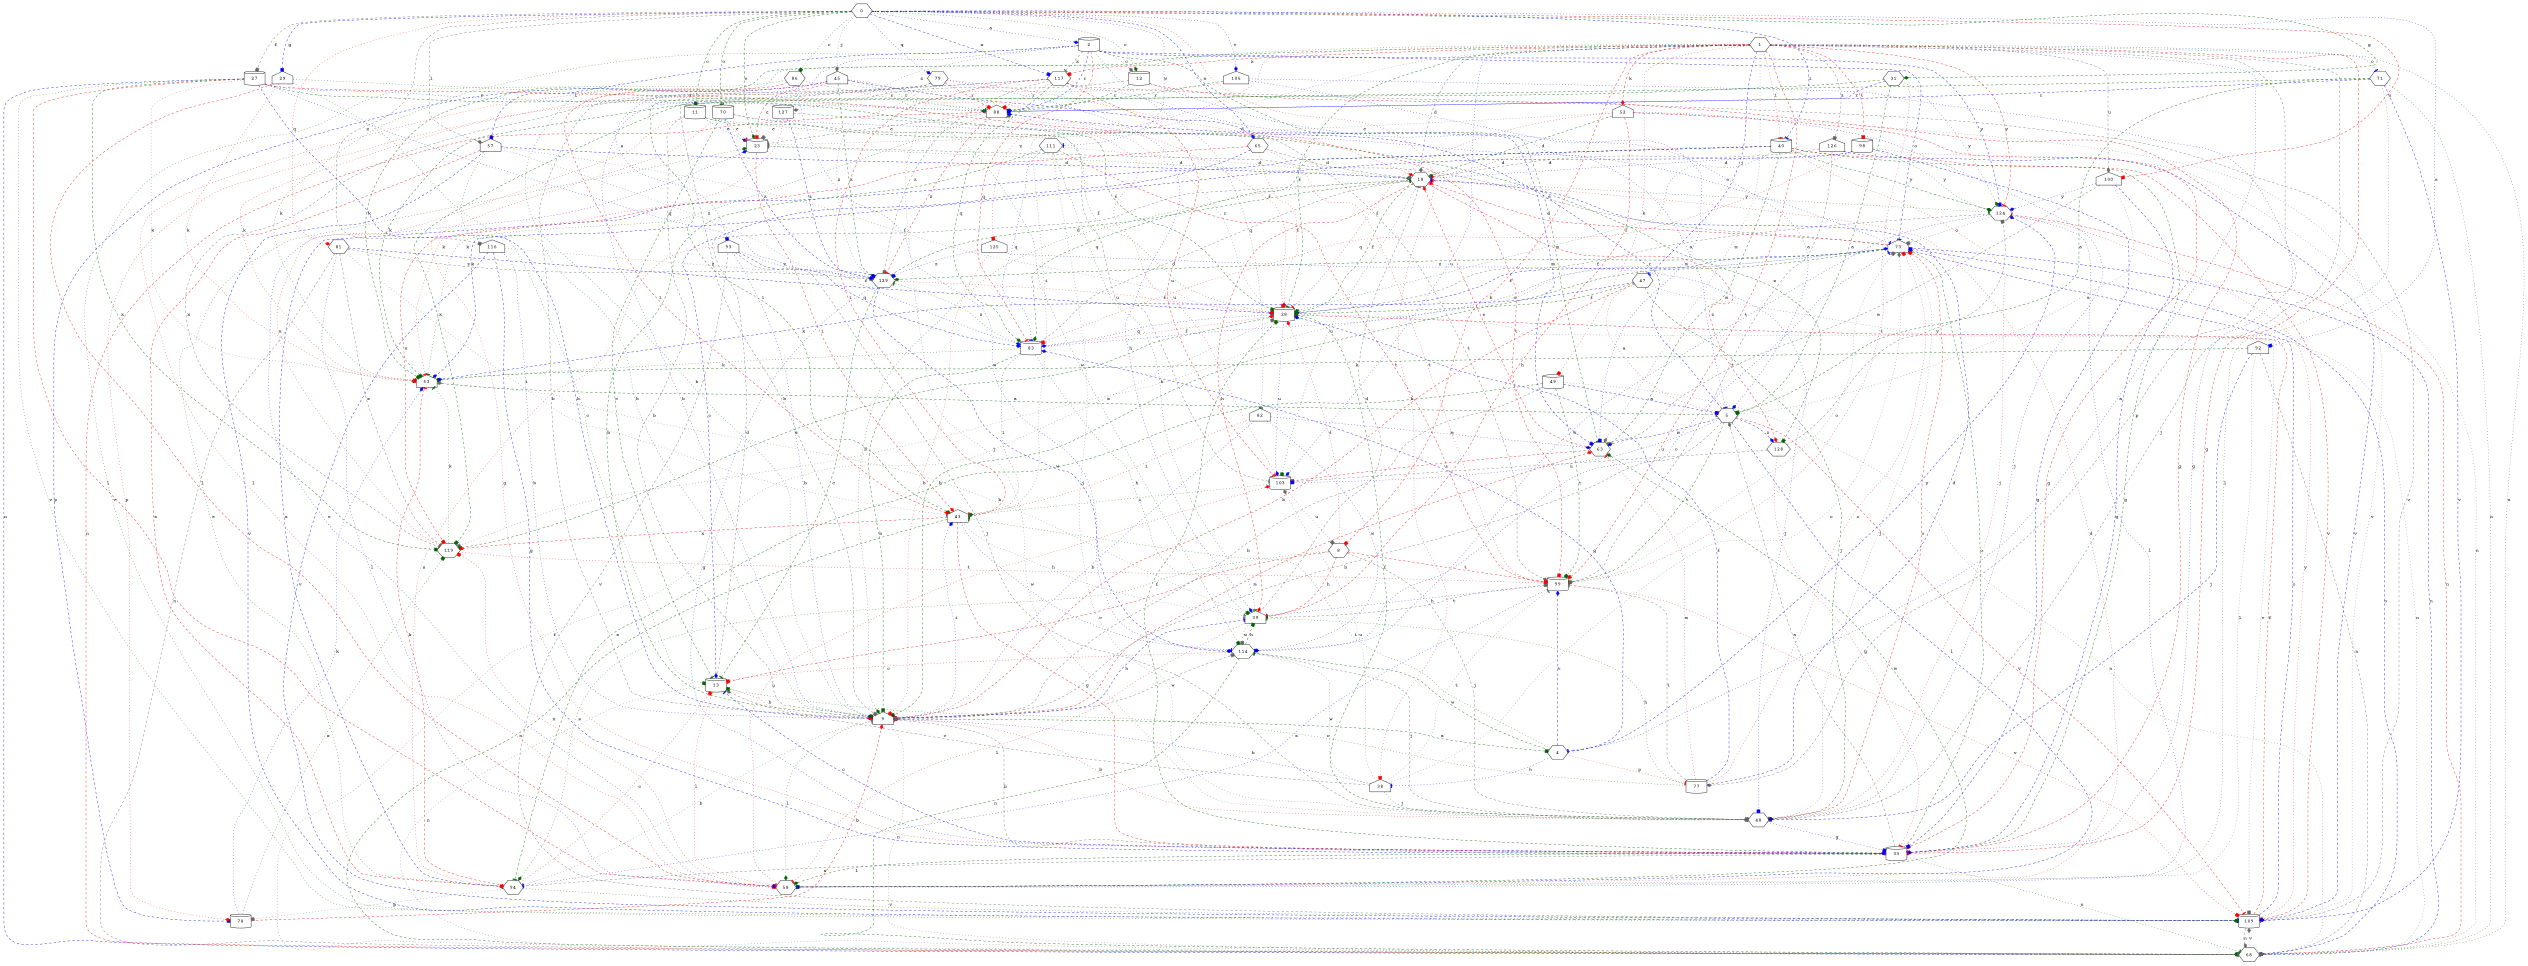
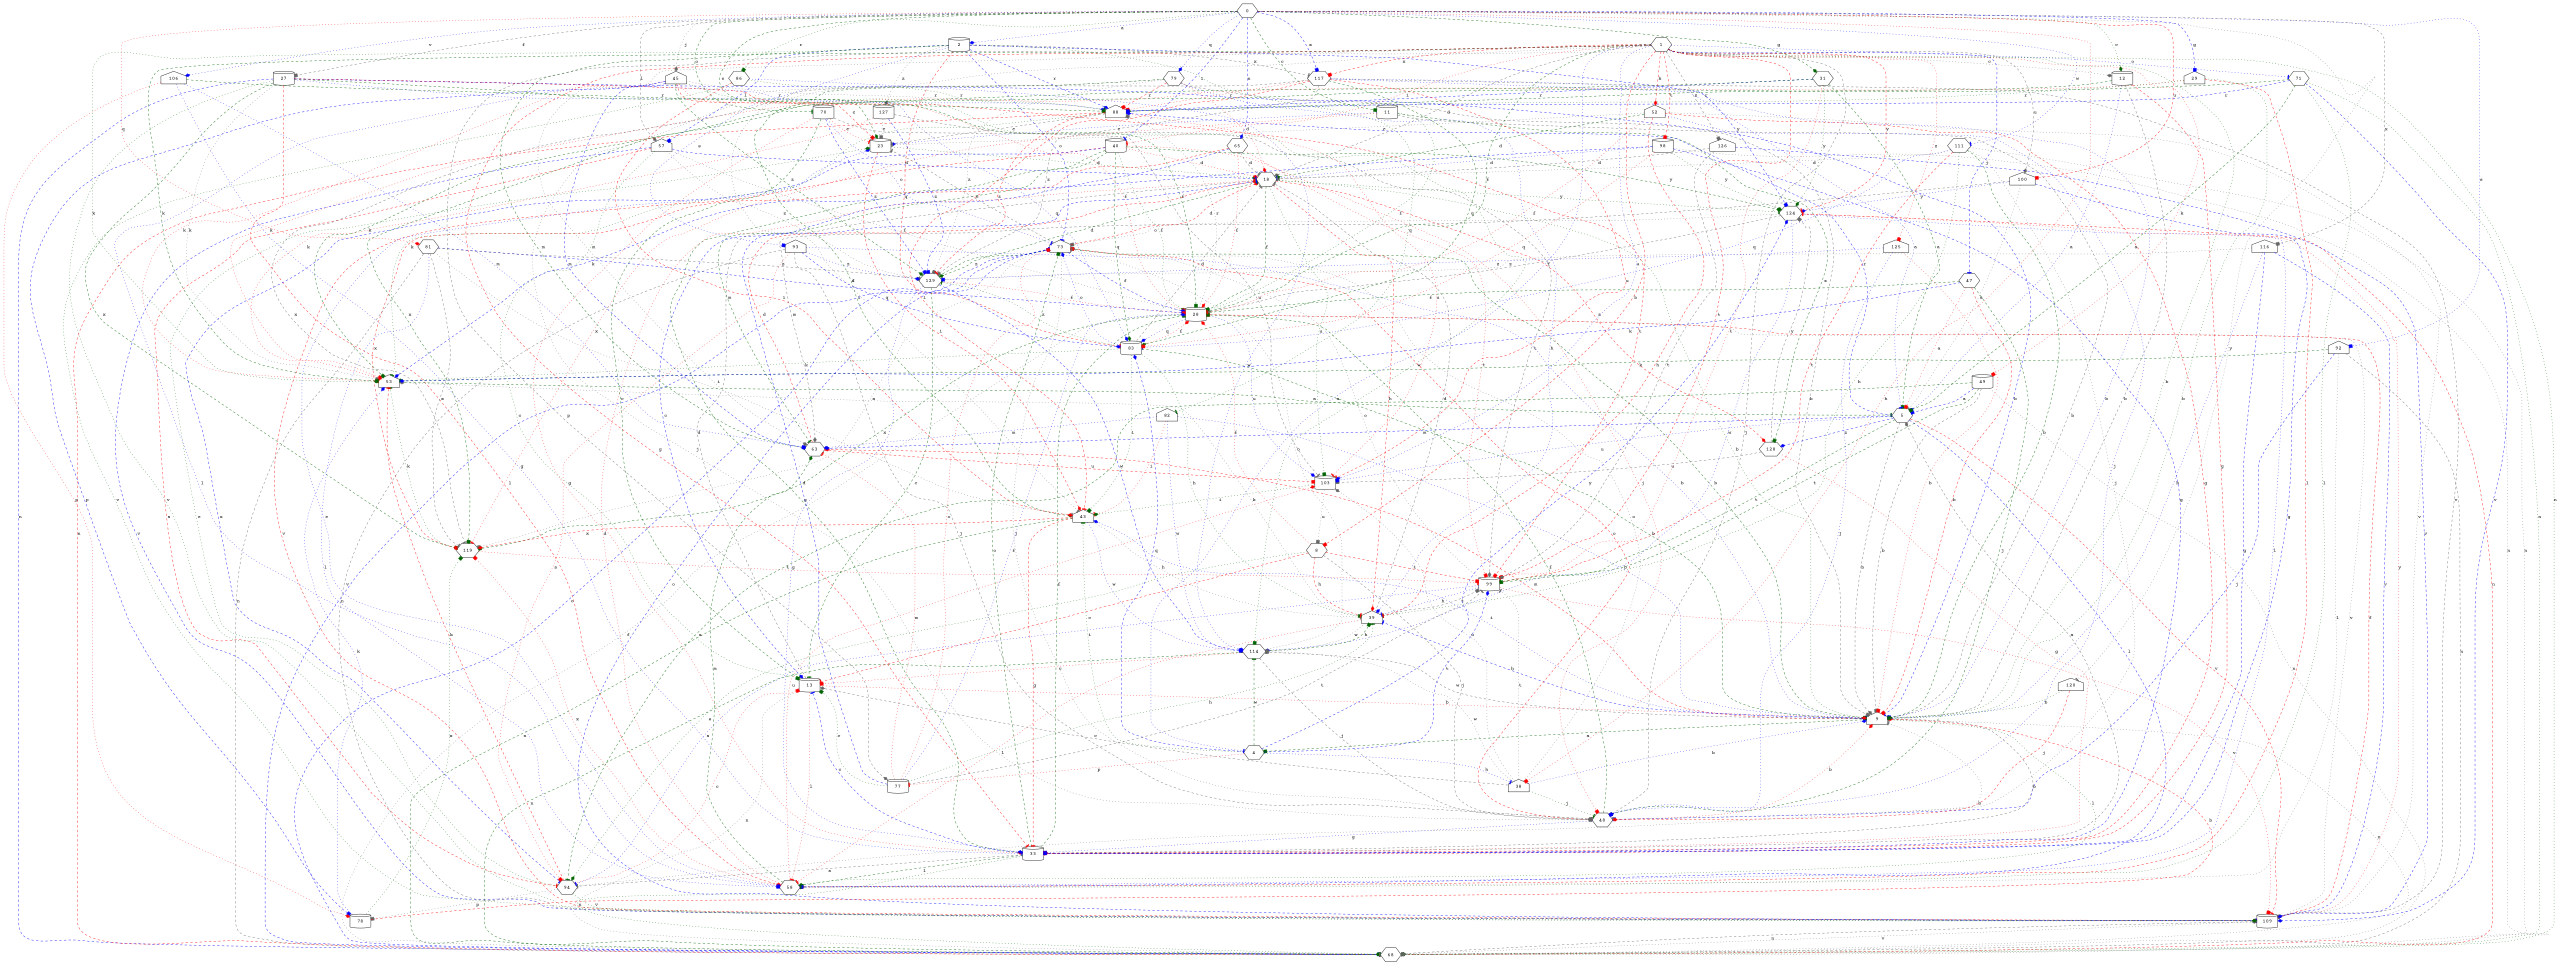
edge "63" -> "18": label "e" -> "d"
edge "45" -> "58": color red -> blue
edge "47" -> "68": now "111" -> "68"
edge "114" -> "73": color blue -> gray40
edge "77" -> "28": style dashed -> dotted
node "120": added
